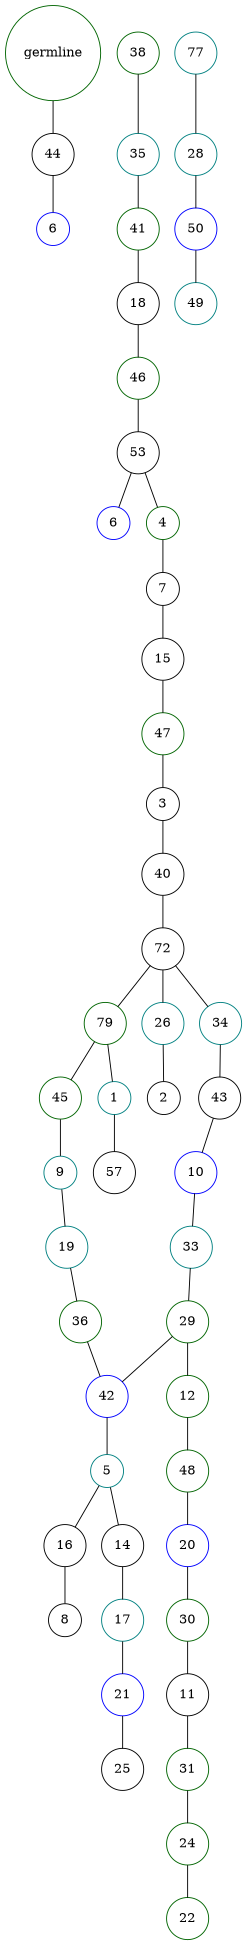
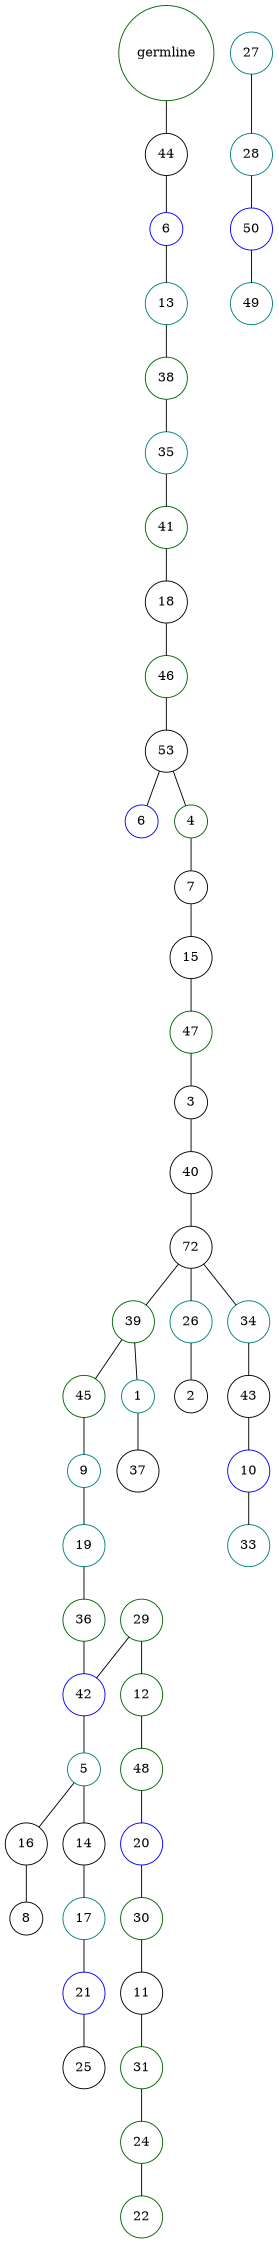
node "77": label "77" -> "27"
node "13": added
node "79": label "79" -> "39"
node "57": label "57" -> "37"
edge "33" -- "29": removed
